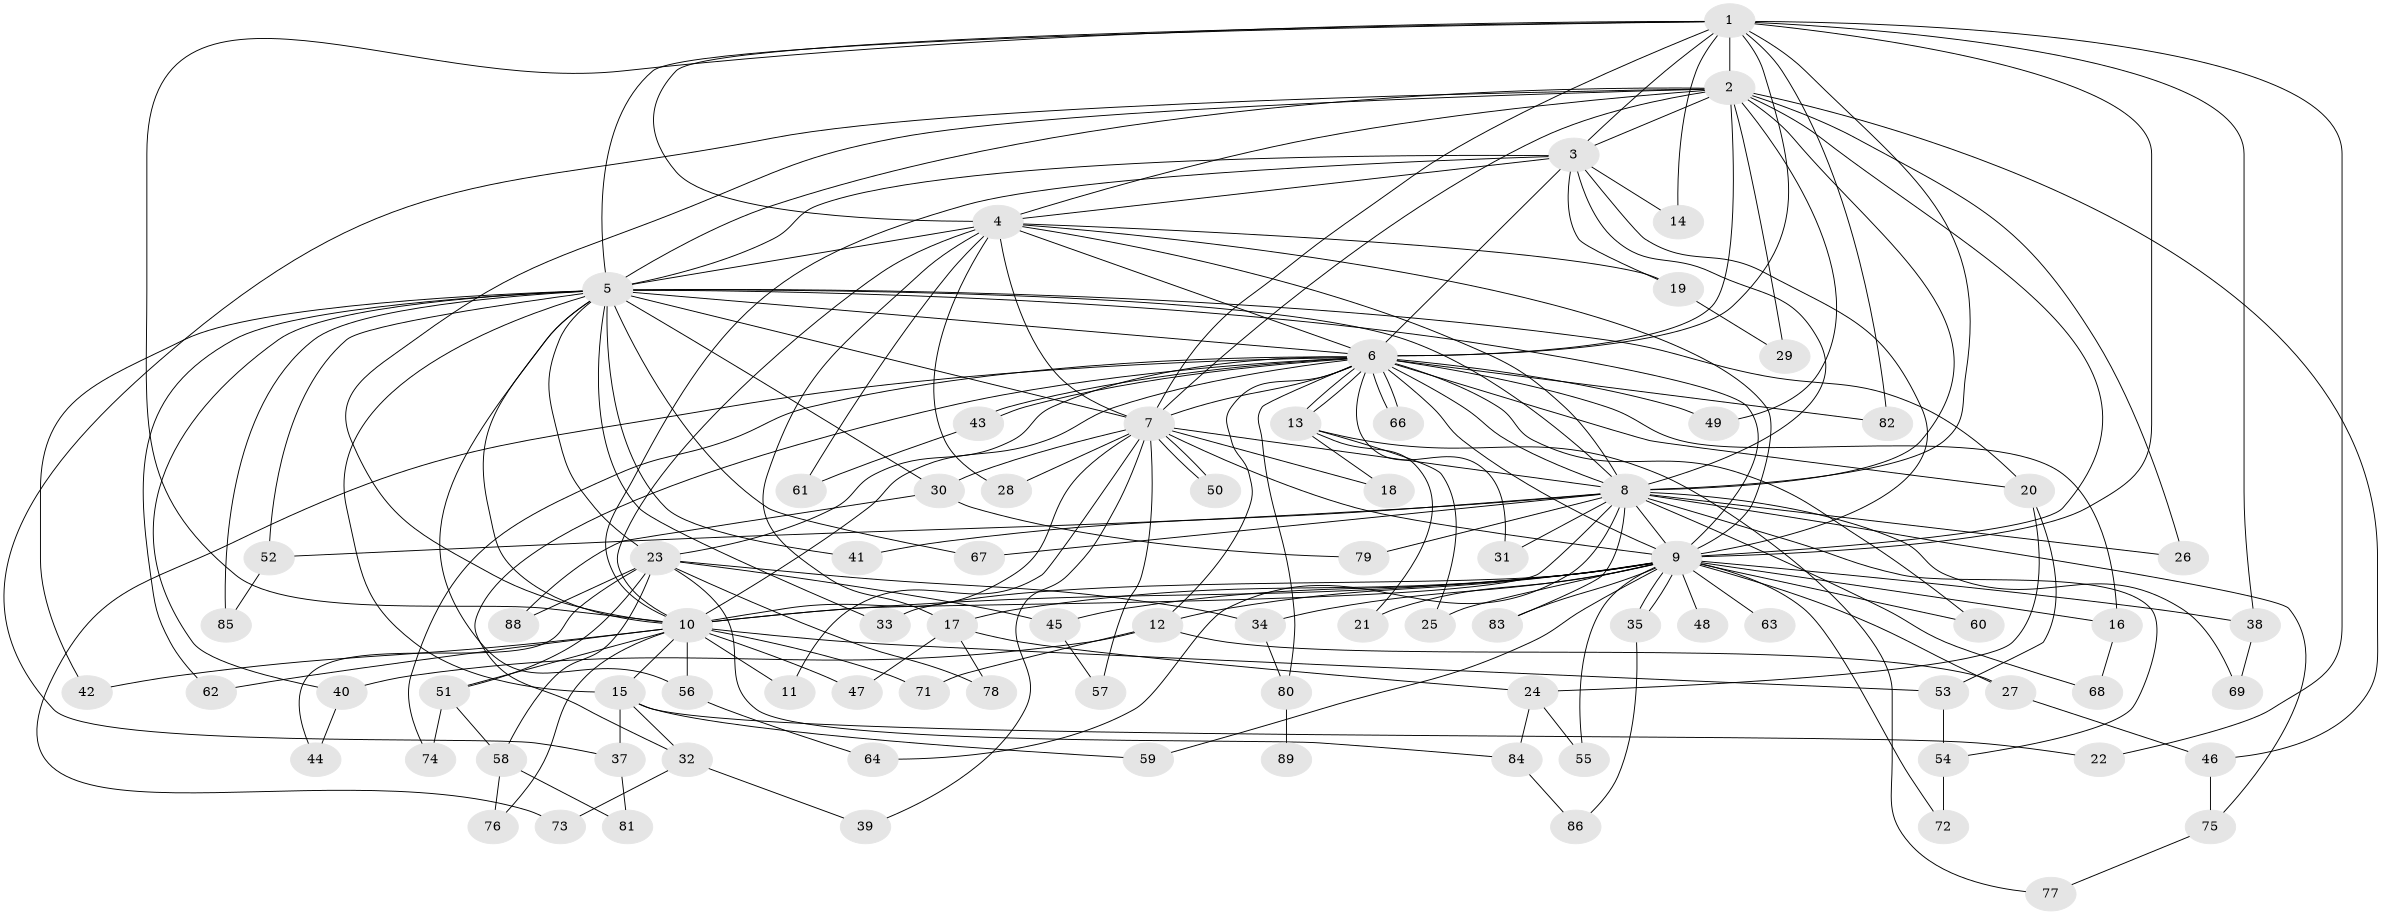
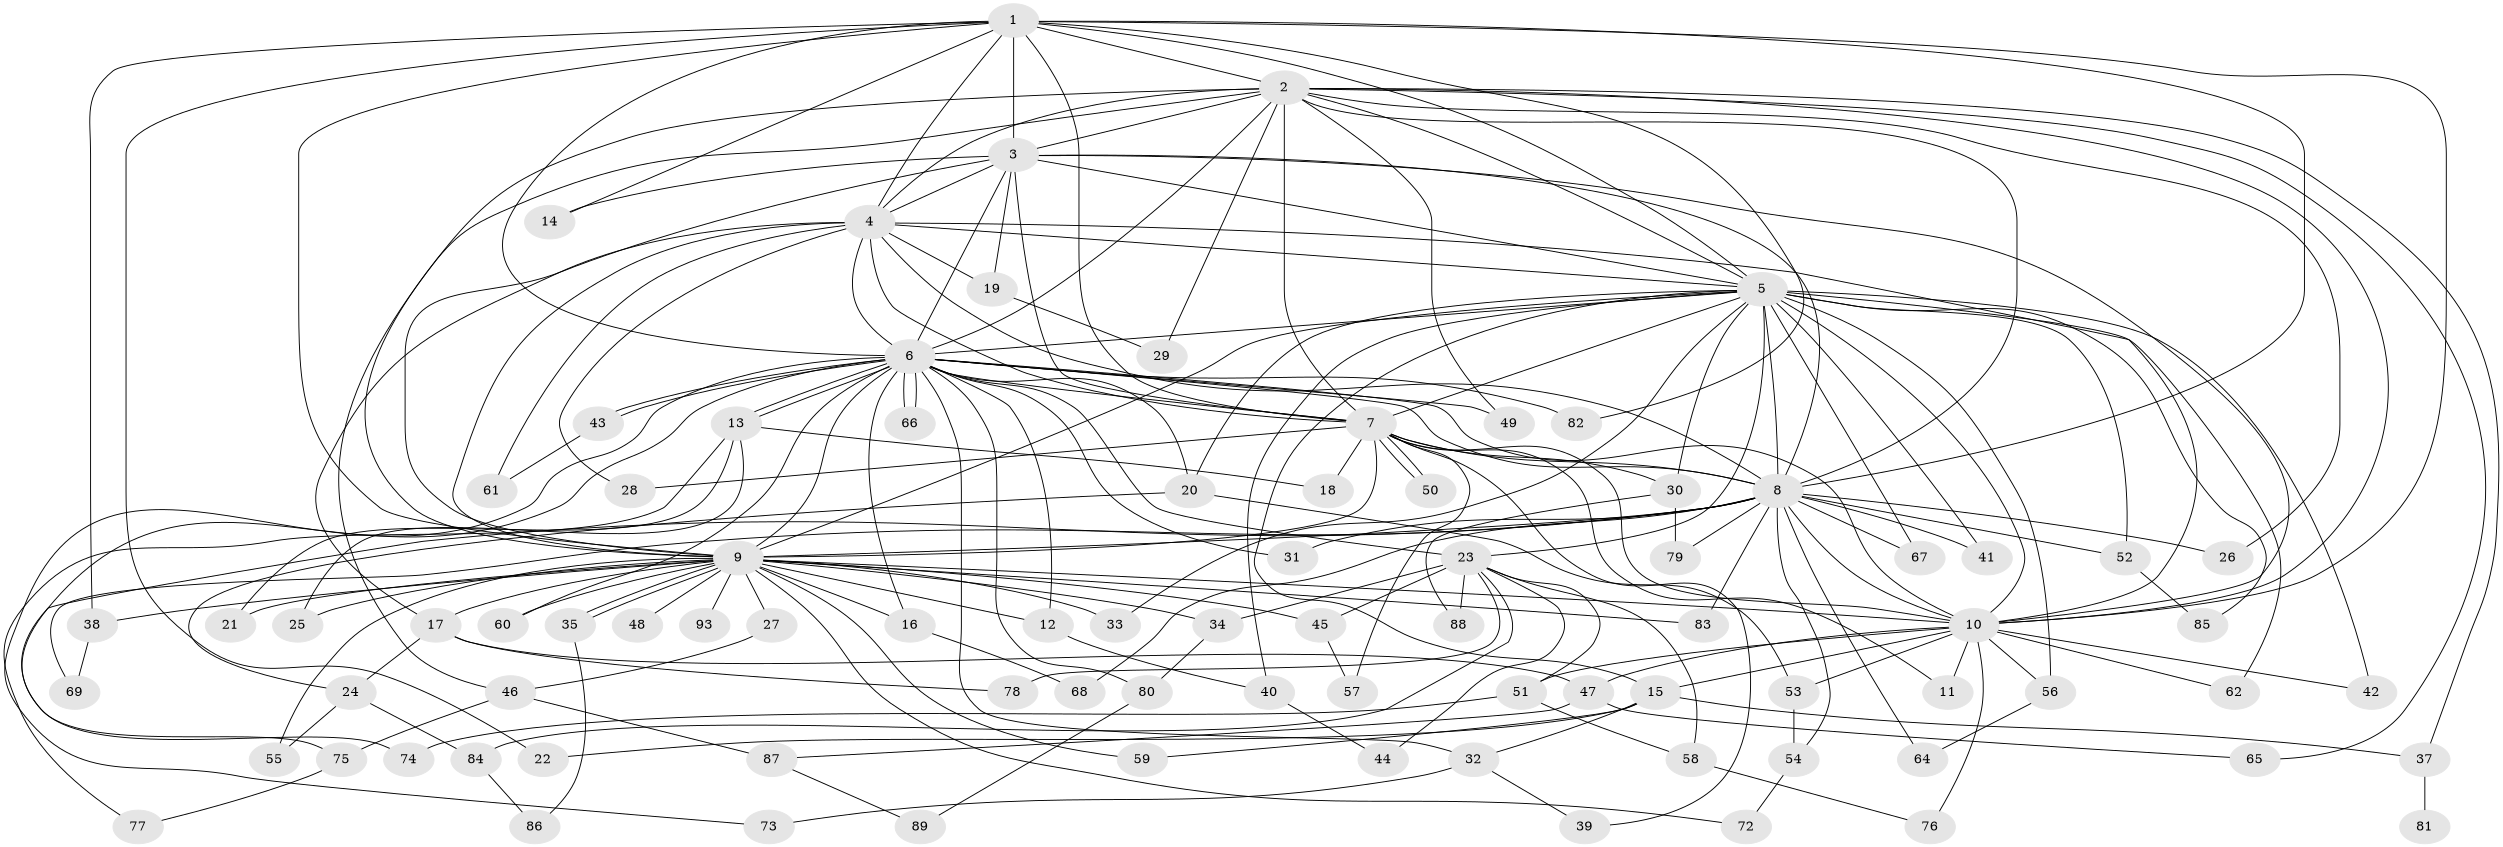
edge "3" -- "7": added
node "63": label "63" -> "93"
edge "12" -- "27": removed
node "71": removed
node "87": added
node "65": added
edge "58" -- "81": removed
